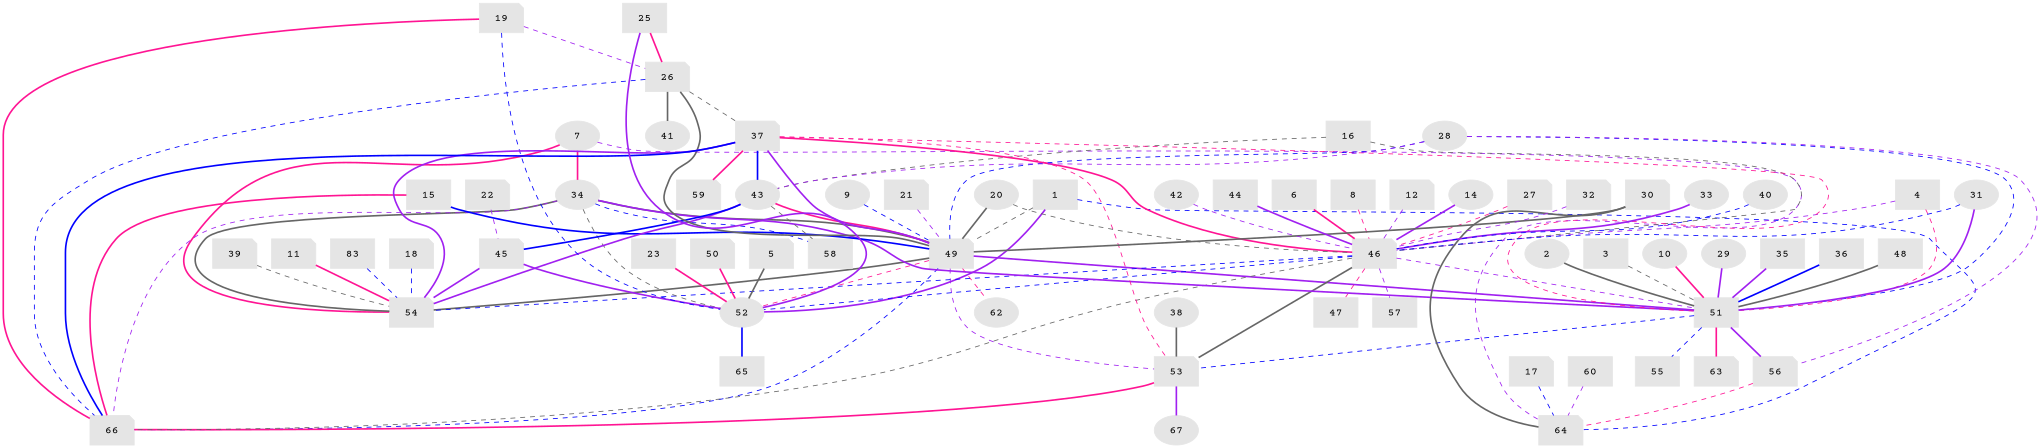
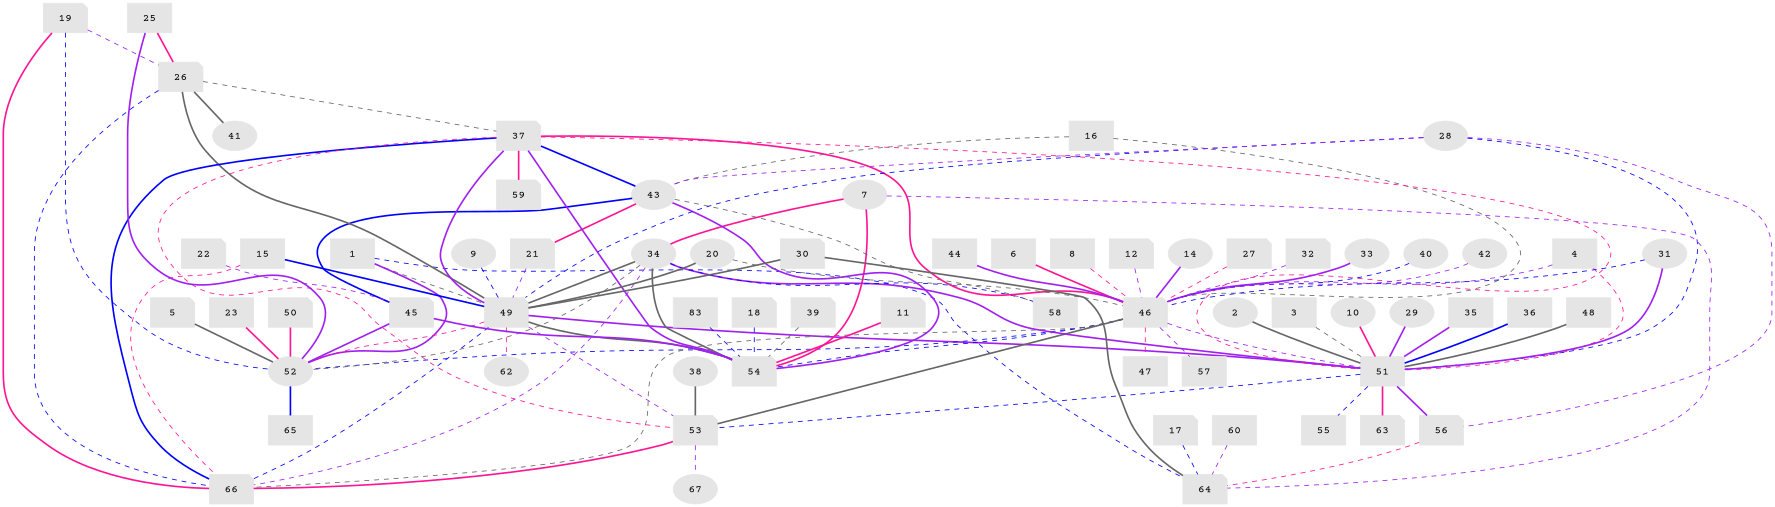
edge "15" -- "66": style bold -> dashed
edge "43" -- "49": now "43" -- "21"
edge "53" -- "67": style bold -> dashed
